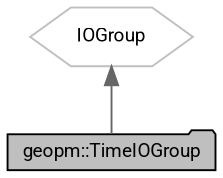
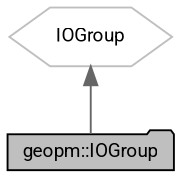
node "geopm::TimeIOGroup": label "geopm::TimeIOGroup" -> "geopm::IOGroup"
